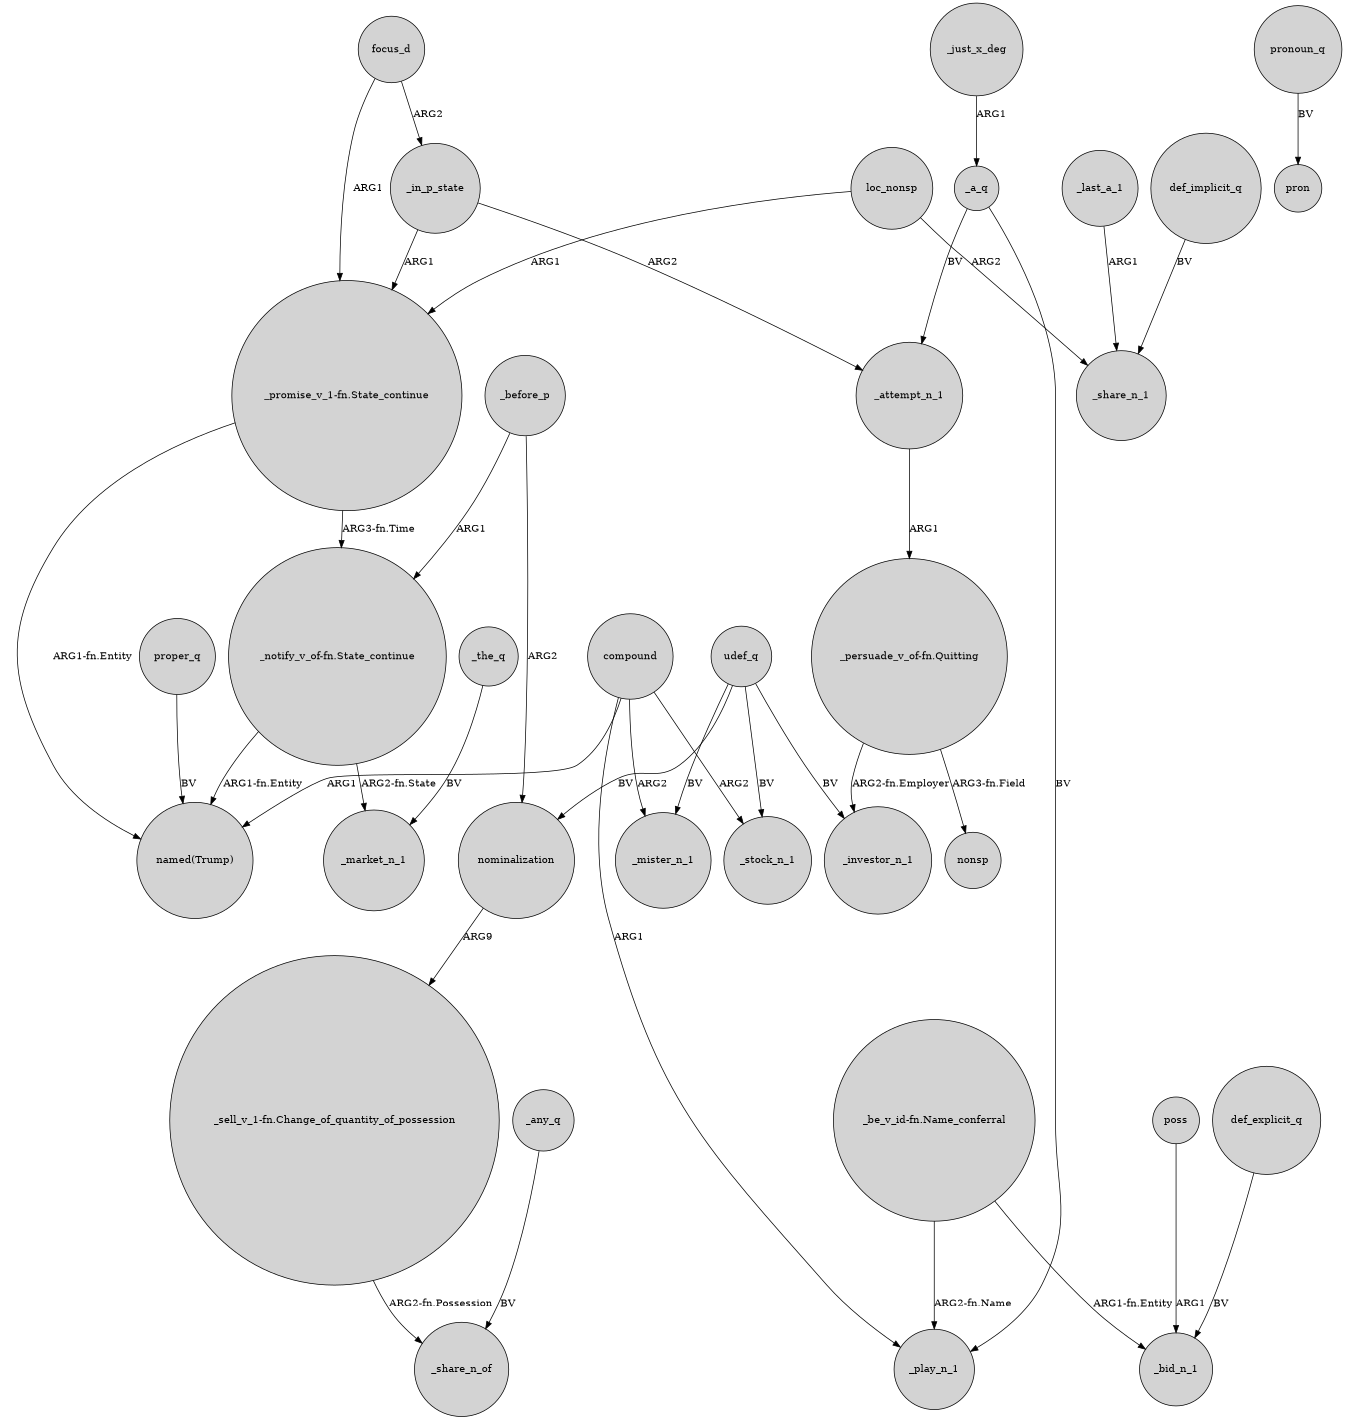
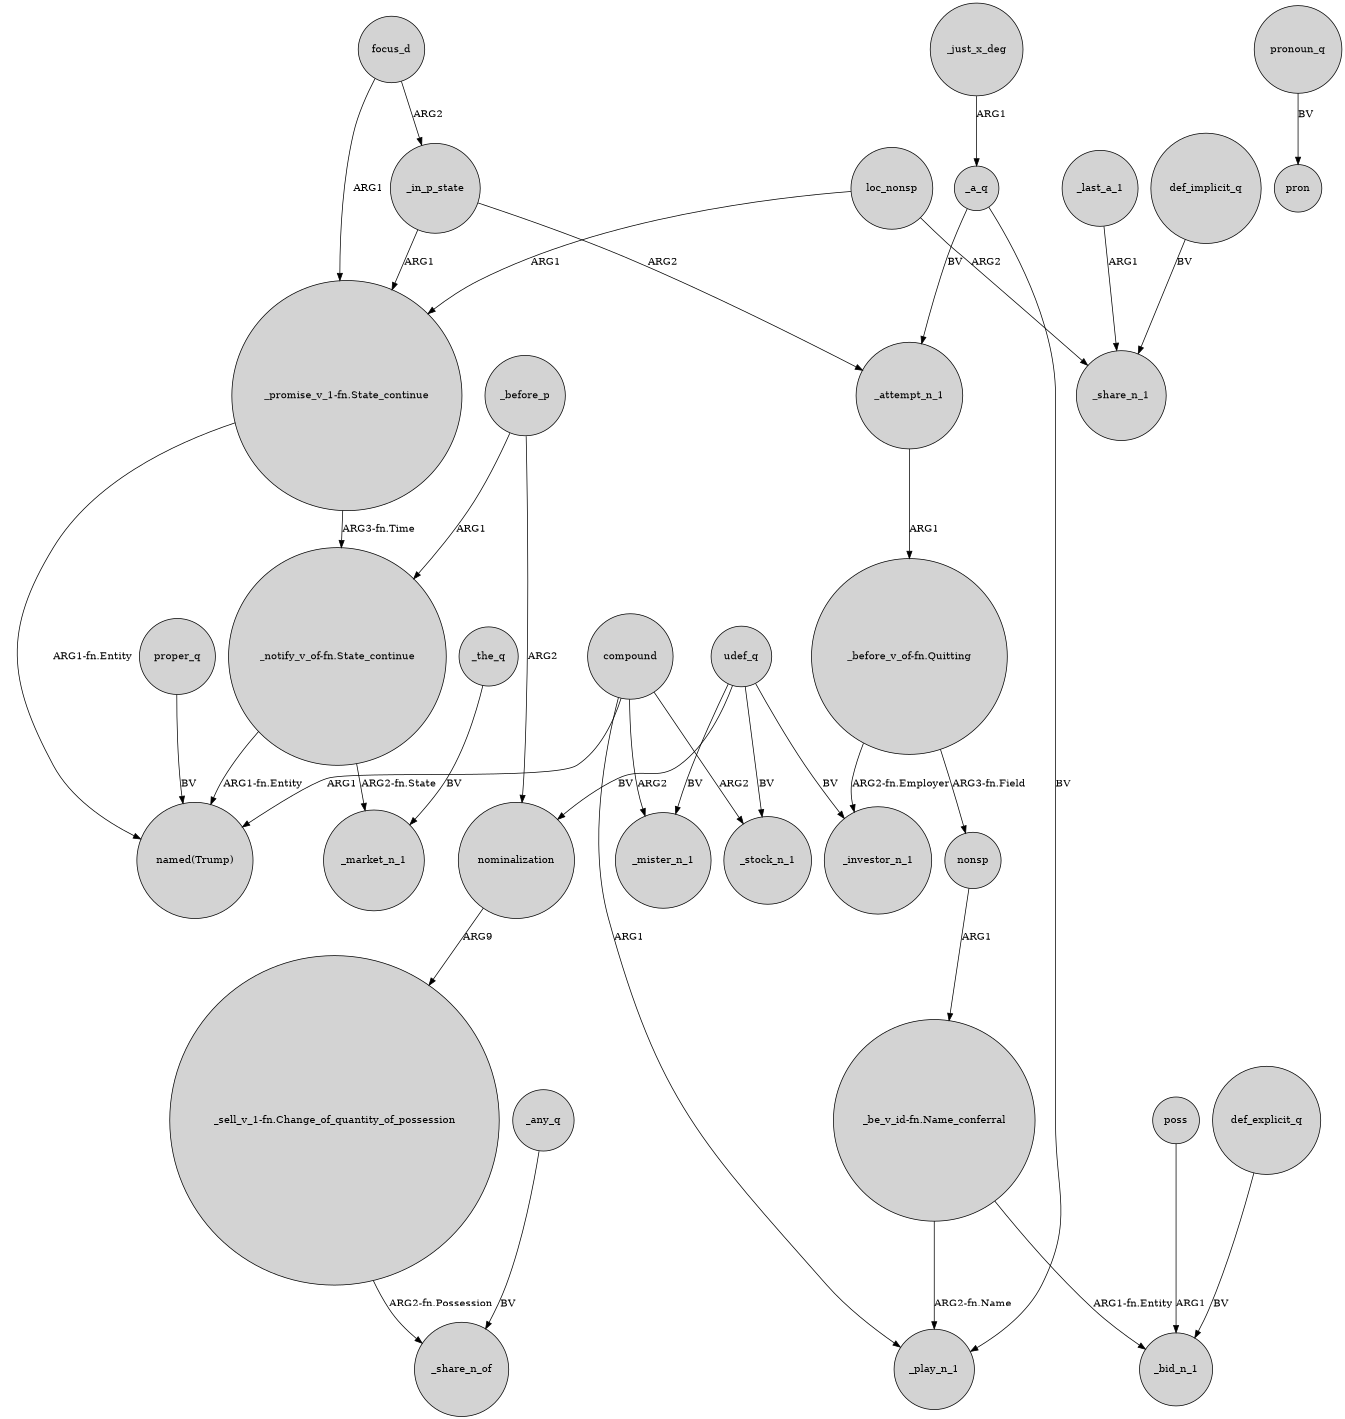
node "_persuade_v_of-fn.Quitting": label "_persuade_v_of-fn.Quitting" -> "_before_v_of-fn.Quitting"
edge "nonsp" -> "_be_v_id-fn.Name_conferral": added, label "ARG1"
